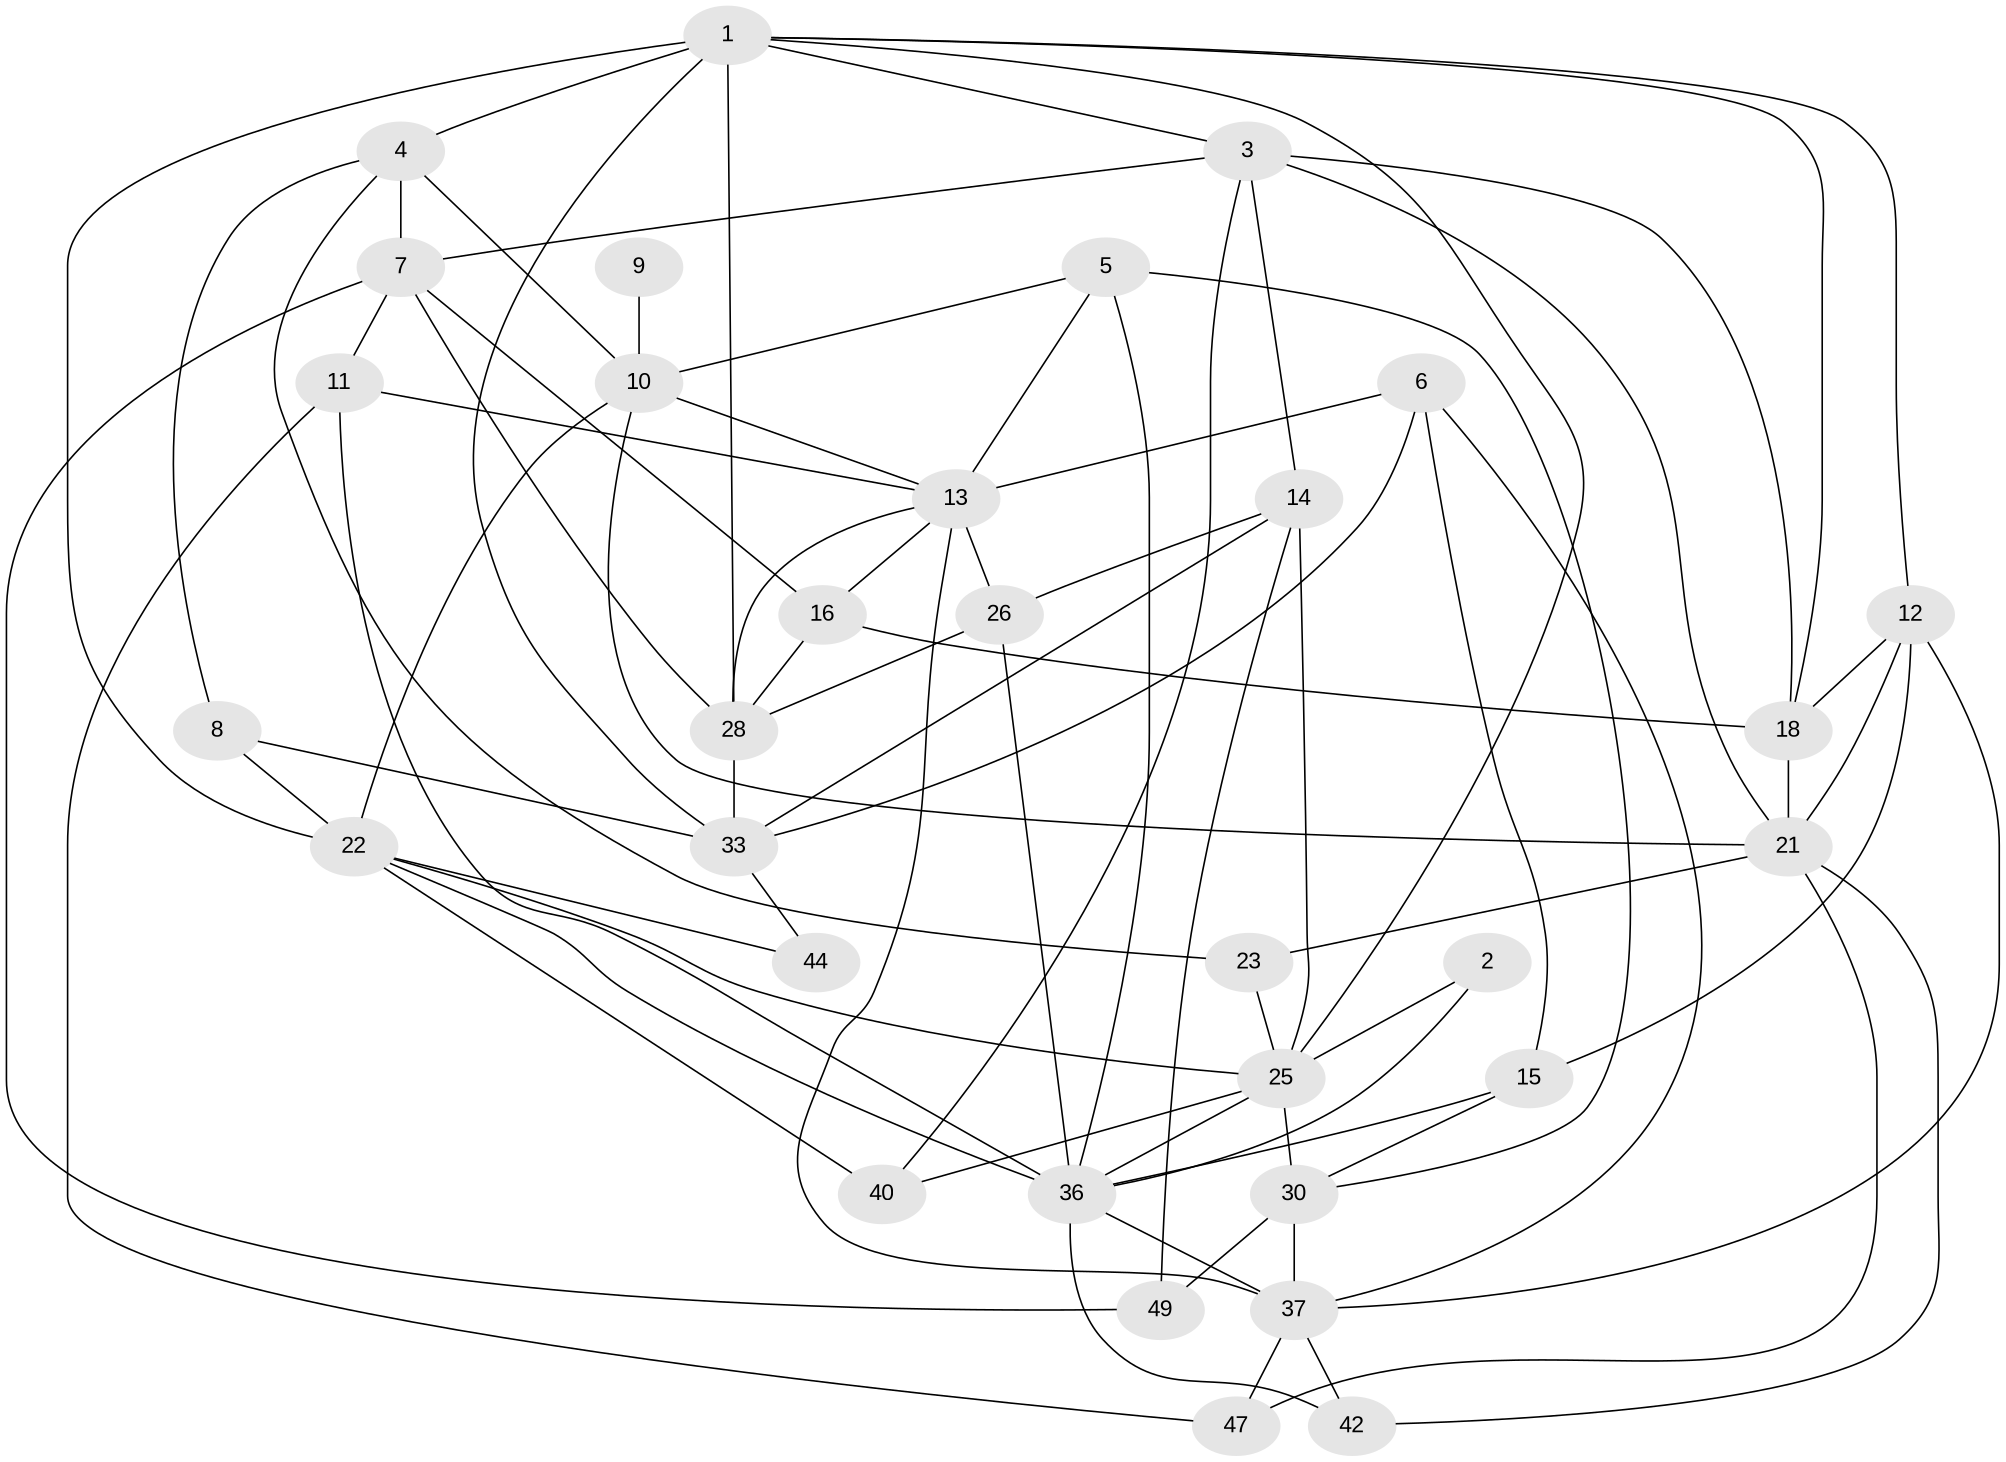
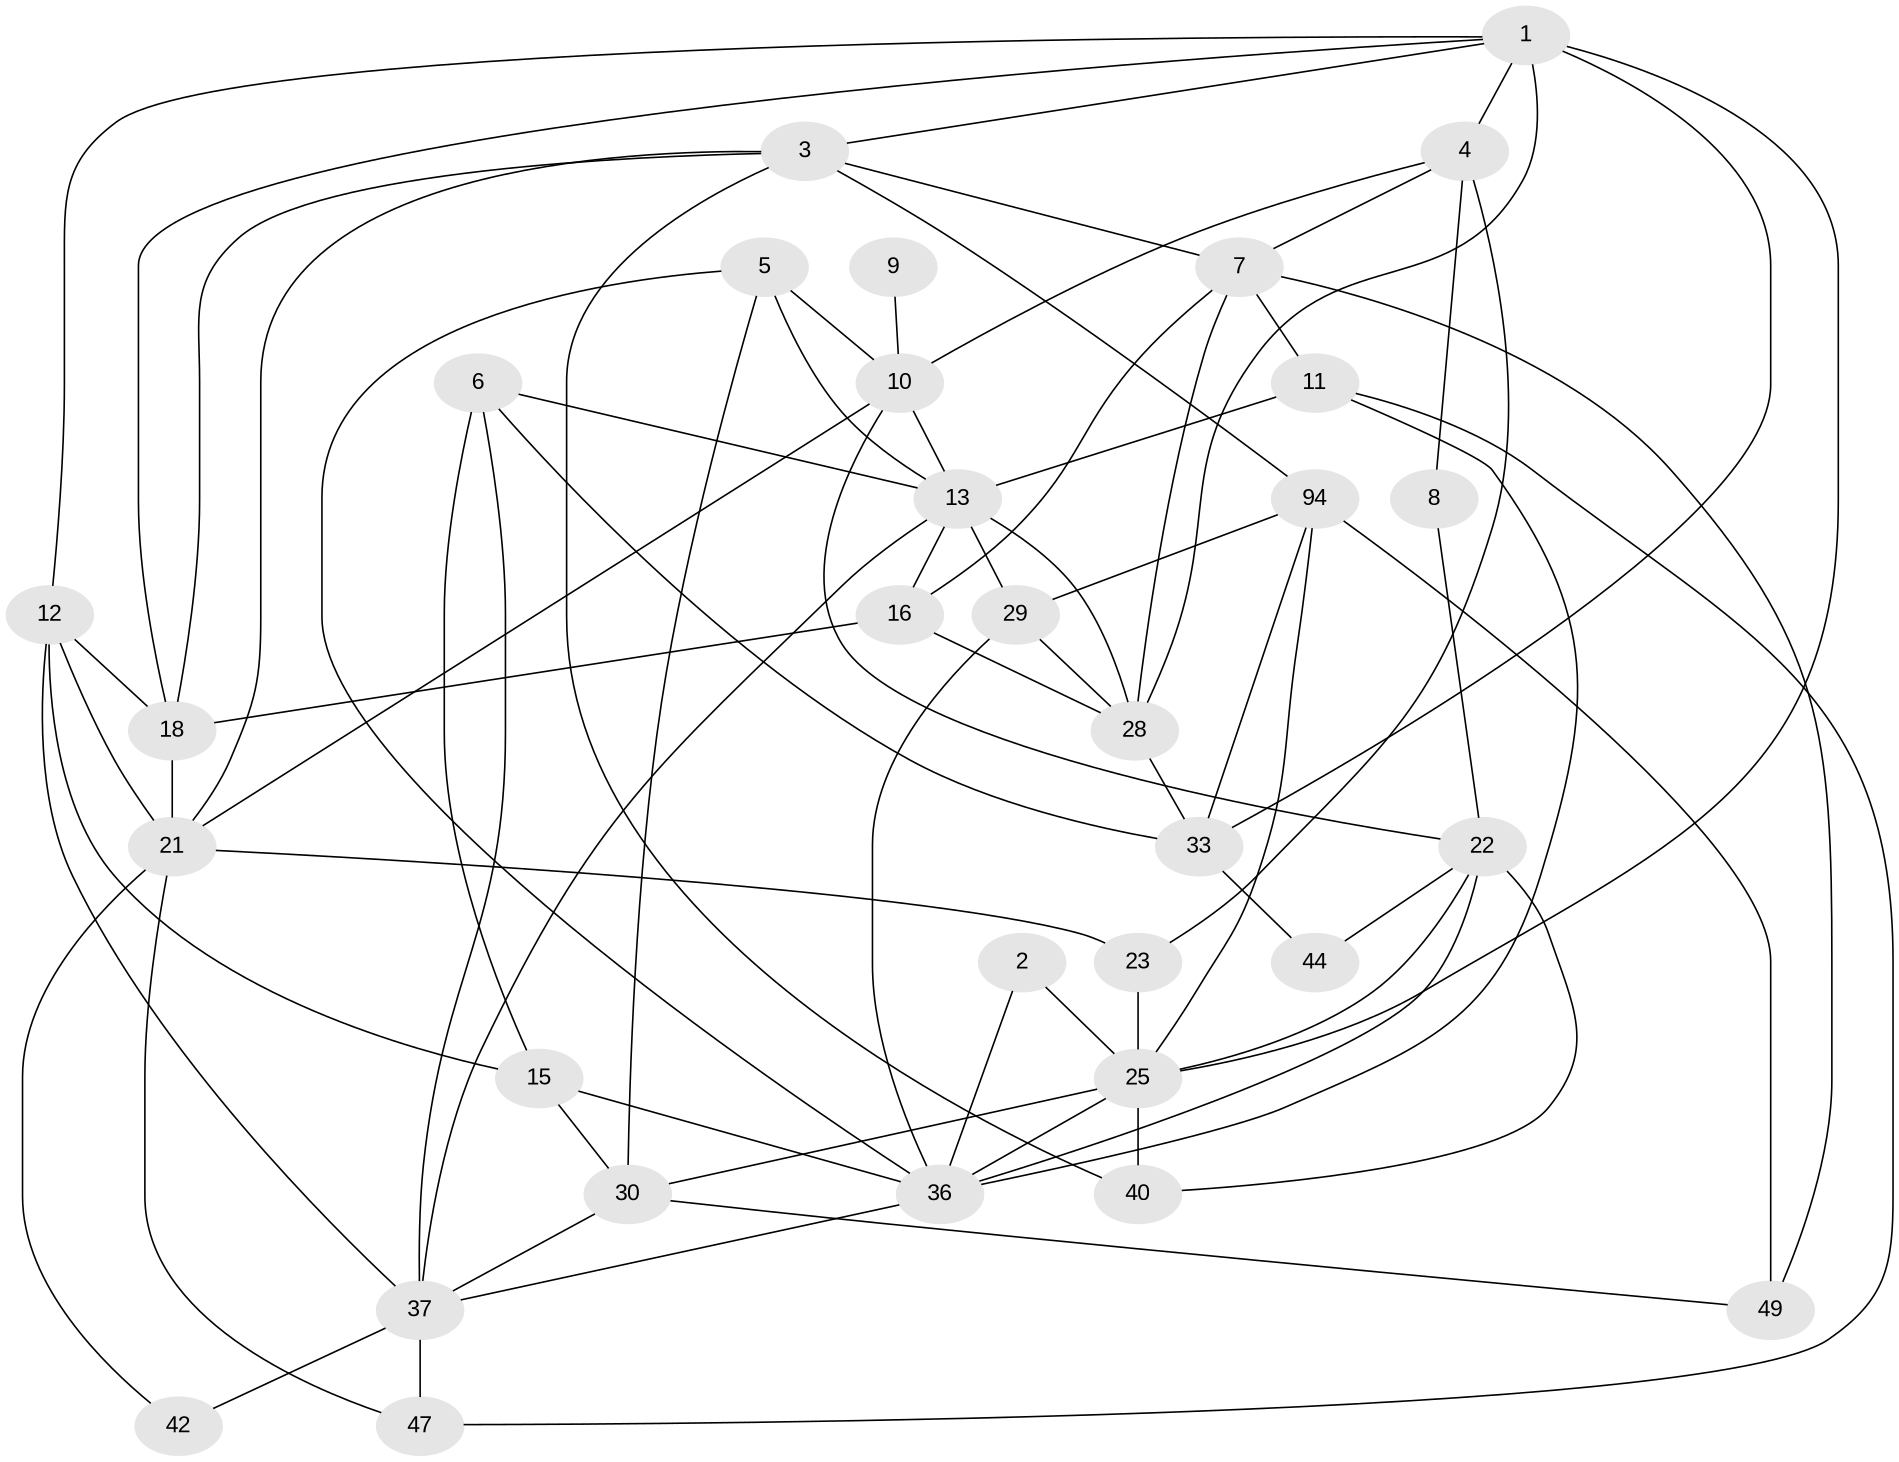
edge "1" -- "22": removed
node "14": label "14" -> "94"
node "26": label "26" -> "29"
edge "8" -- "33": removed
edge "36" -- "42": removed
